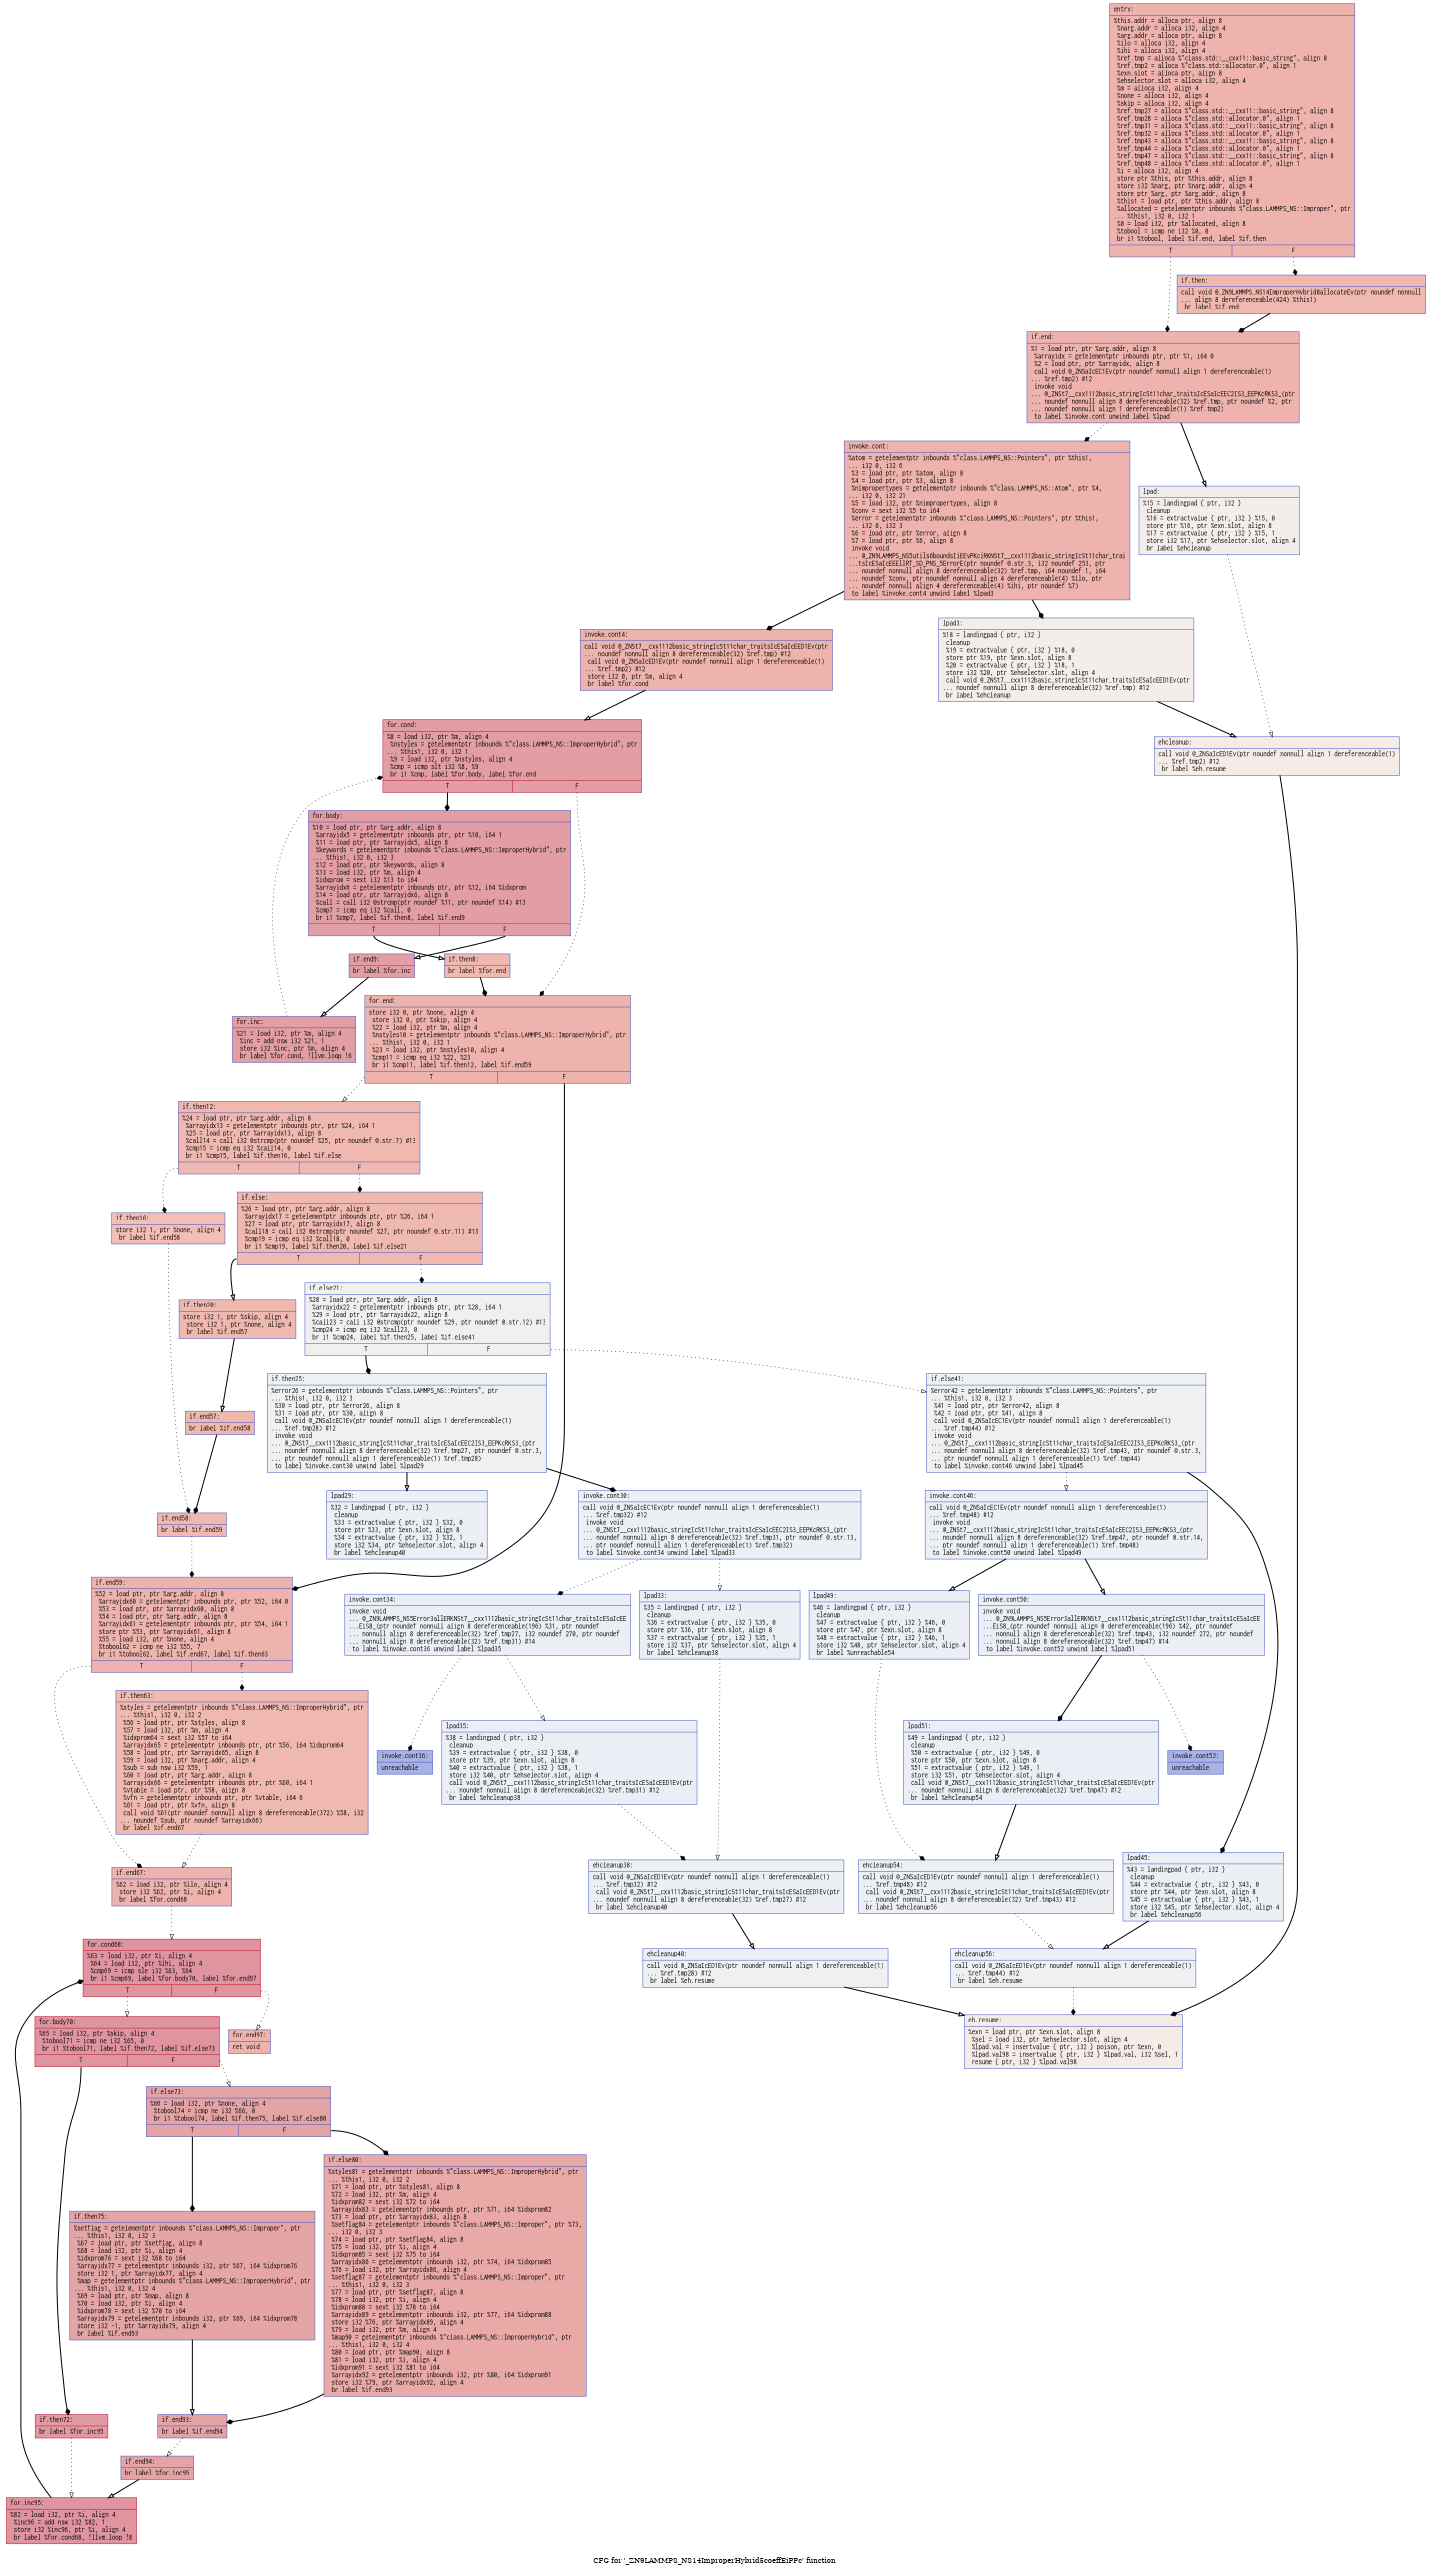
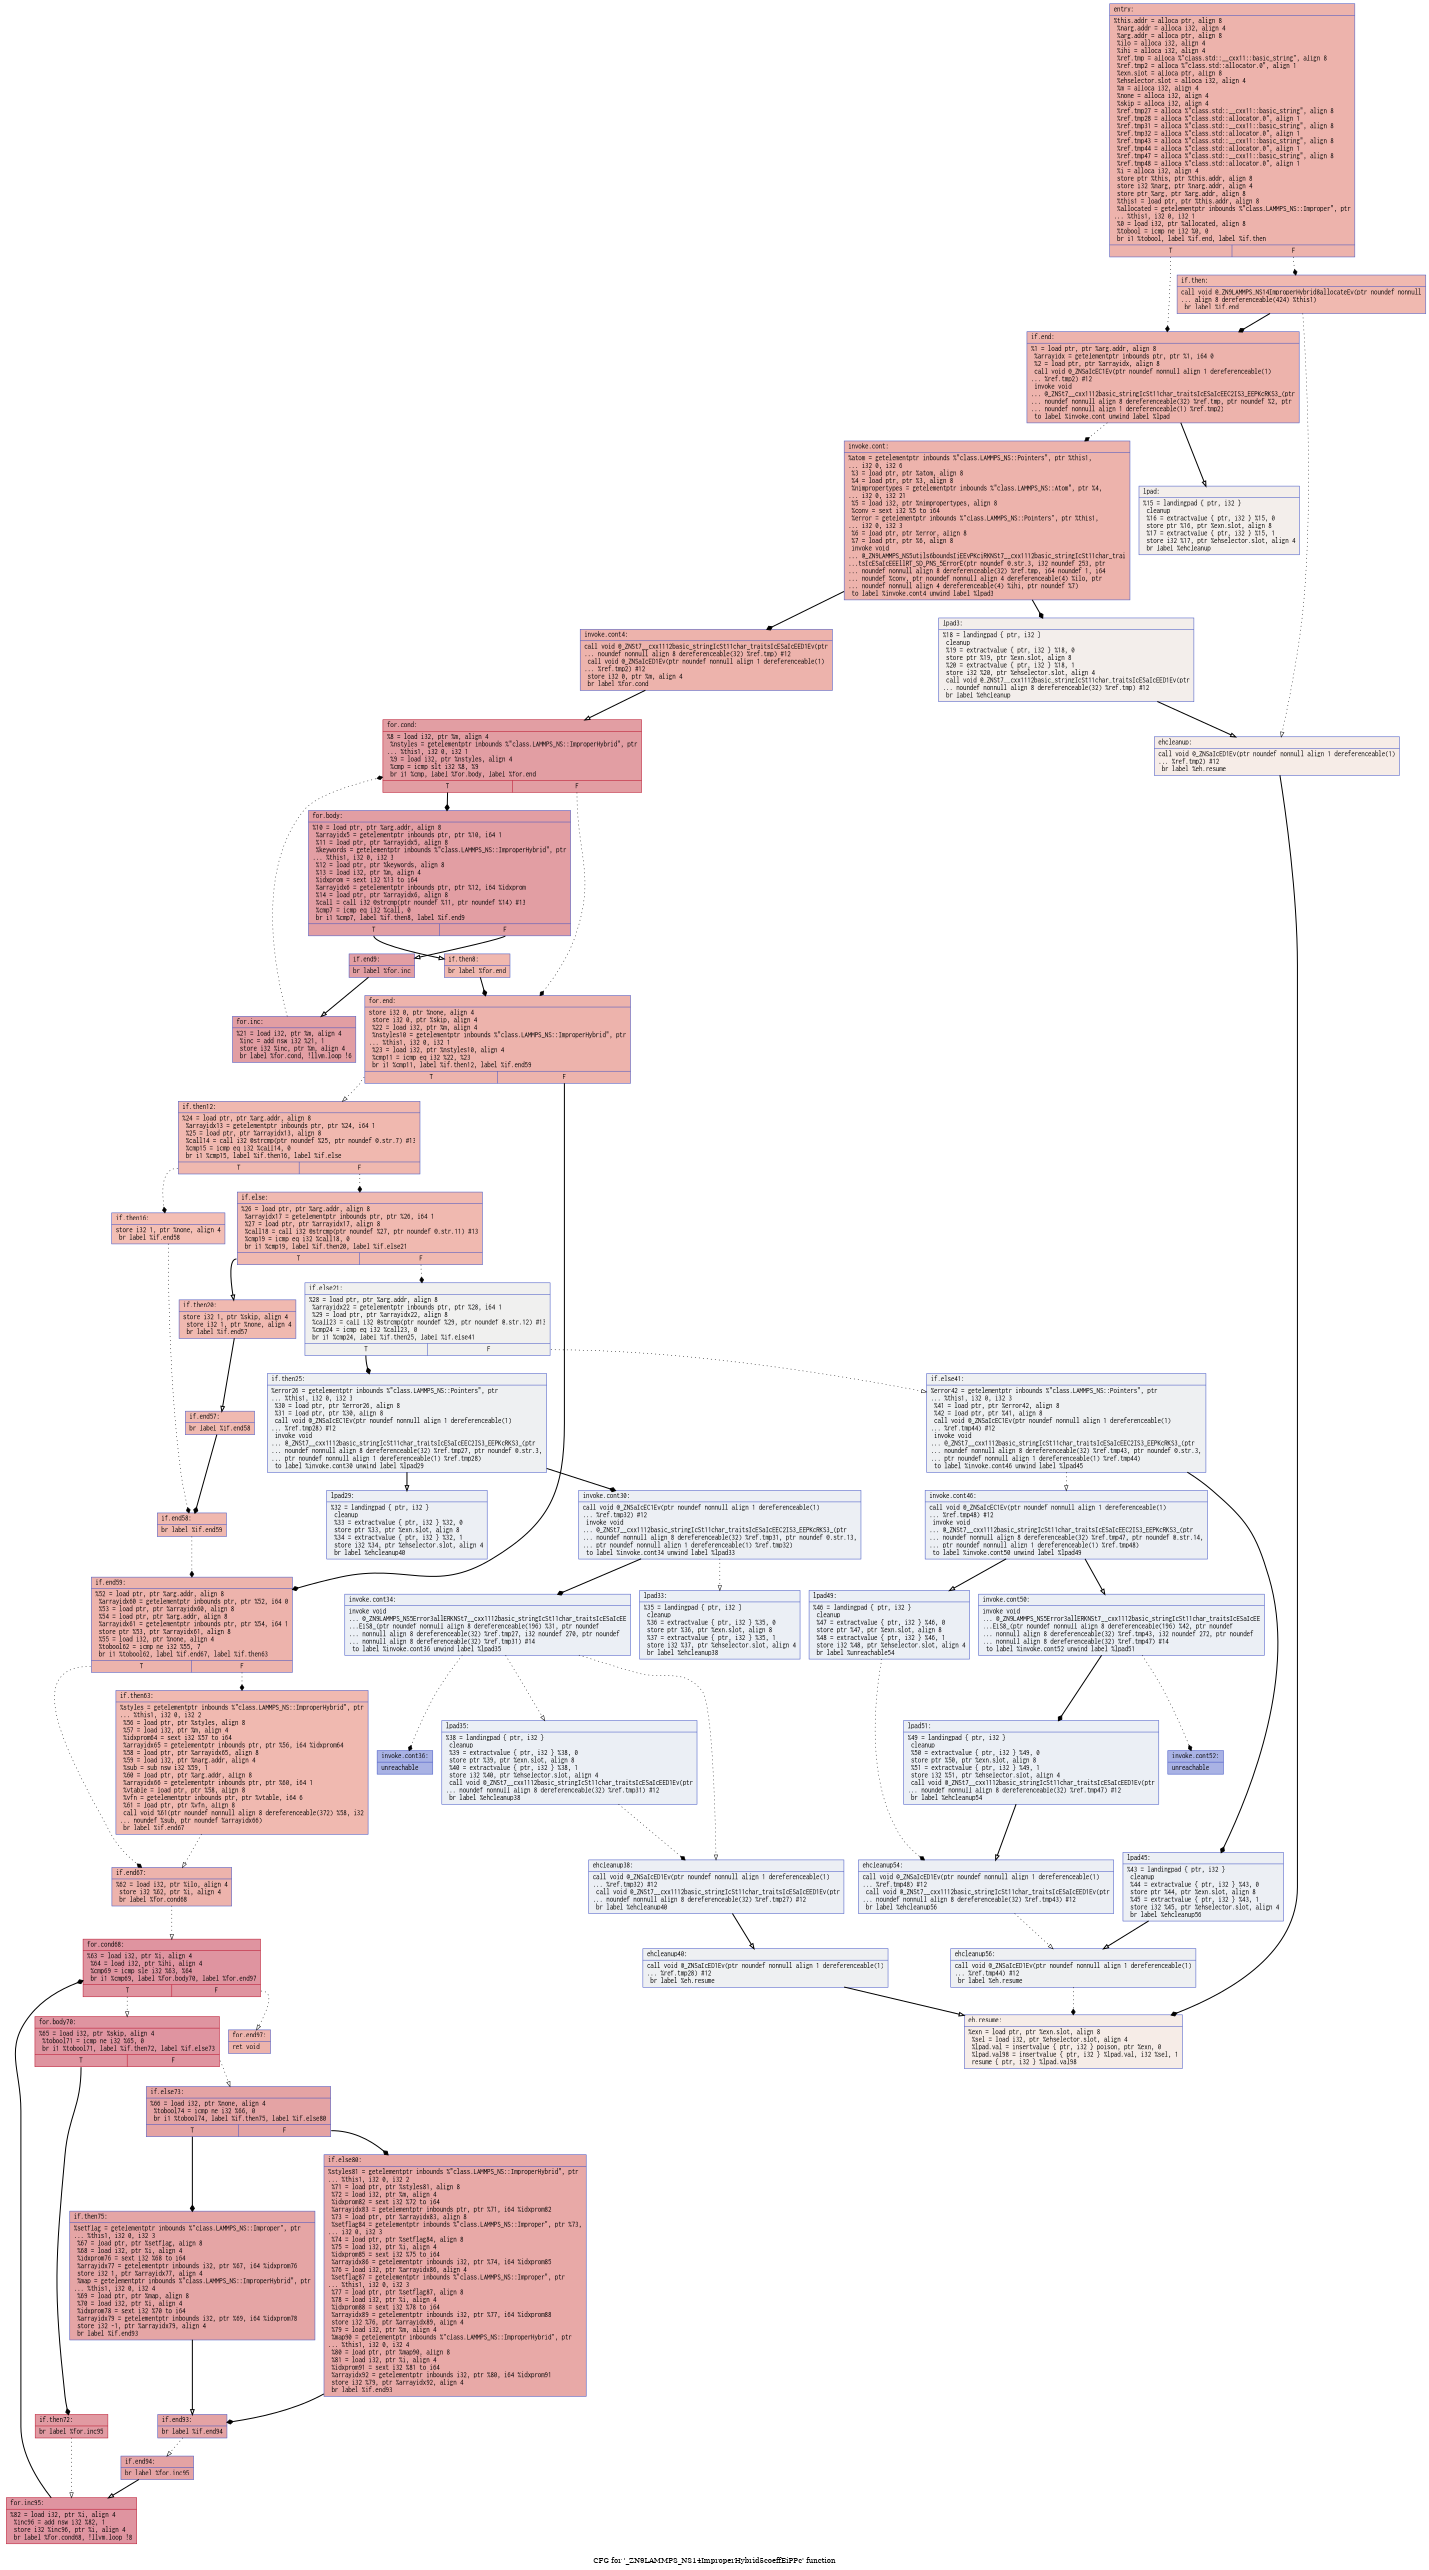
edge "lpad:" -> "ehcleanup:": now "if.then:" -> "ehcleanup:"
edge "invoke.cont30:" -> "invoke.cont34:": style dotted -> bold
edge "lpad33:" -> "ehcleanup38:": now "invoke.cont34:" -> "ehcleanup38:"
